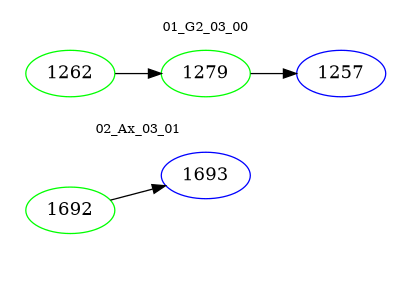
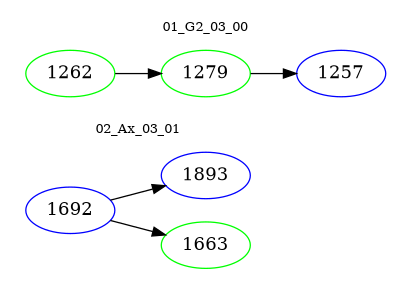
node "1693": label "1693" -> "1893"
node "1692": color green -> blue
node "1663": added
